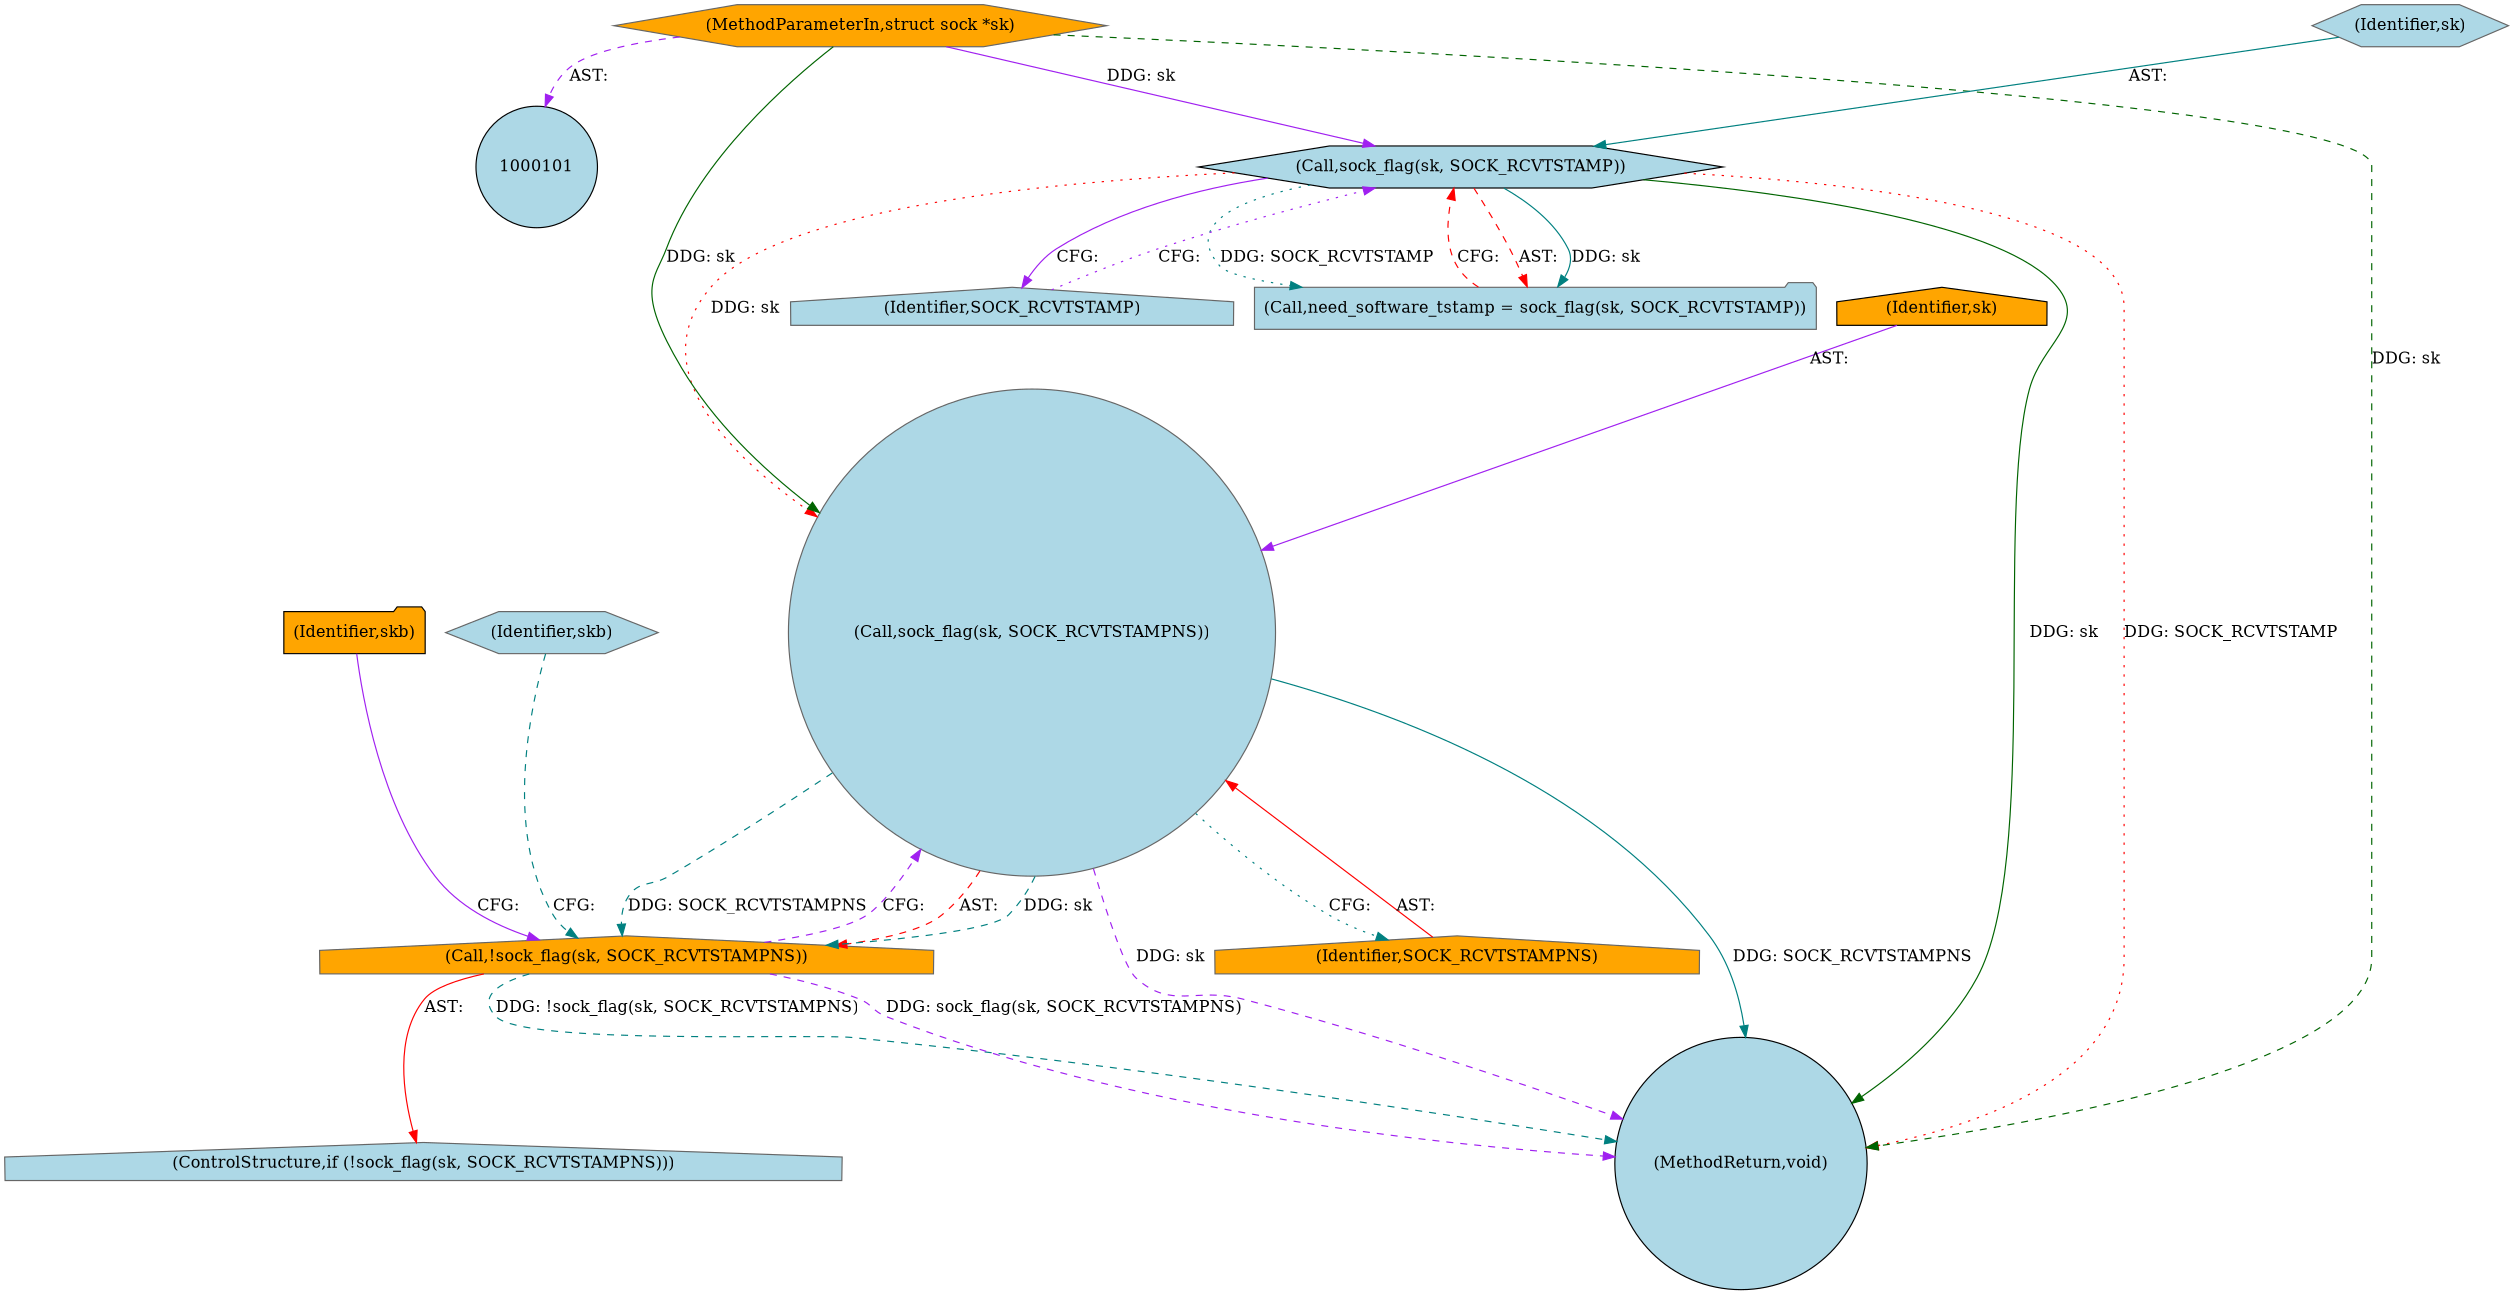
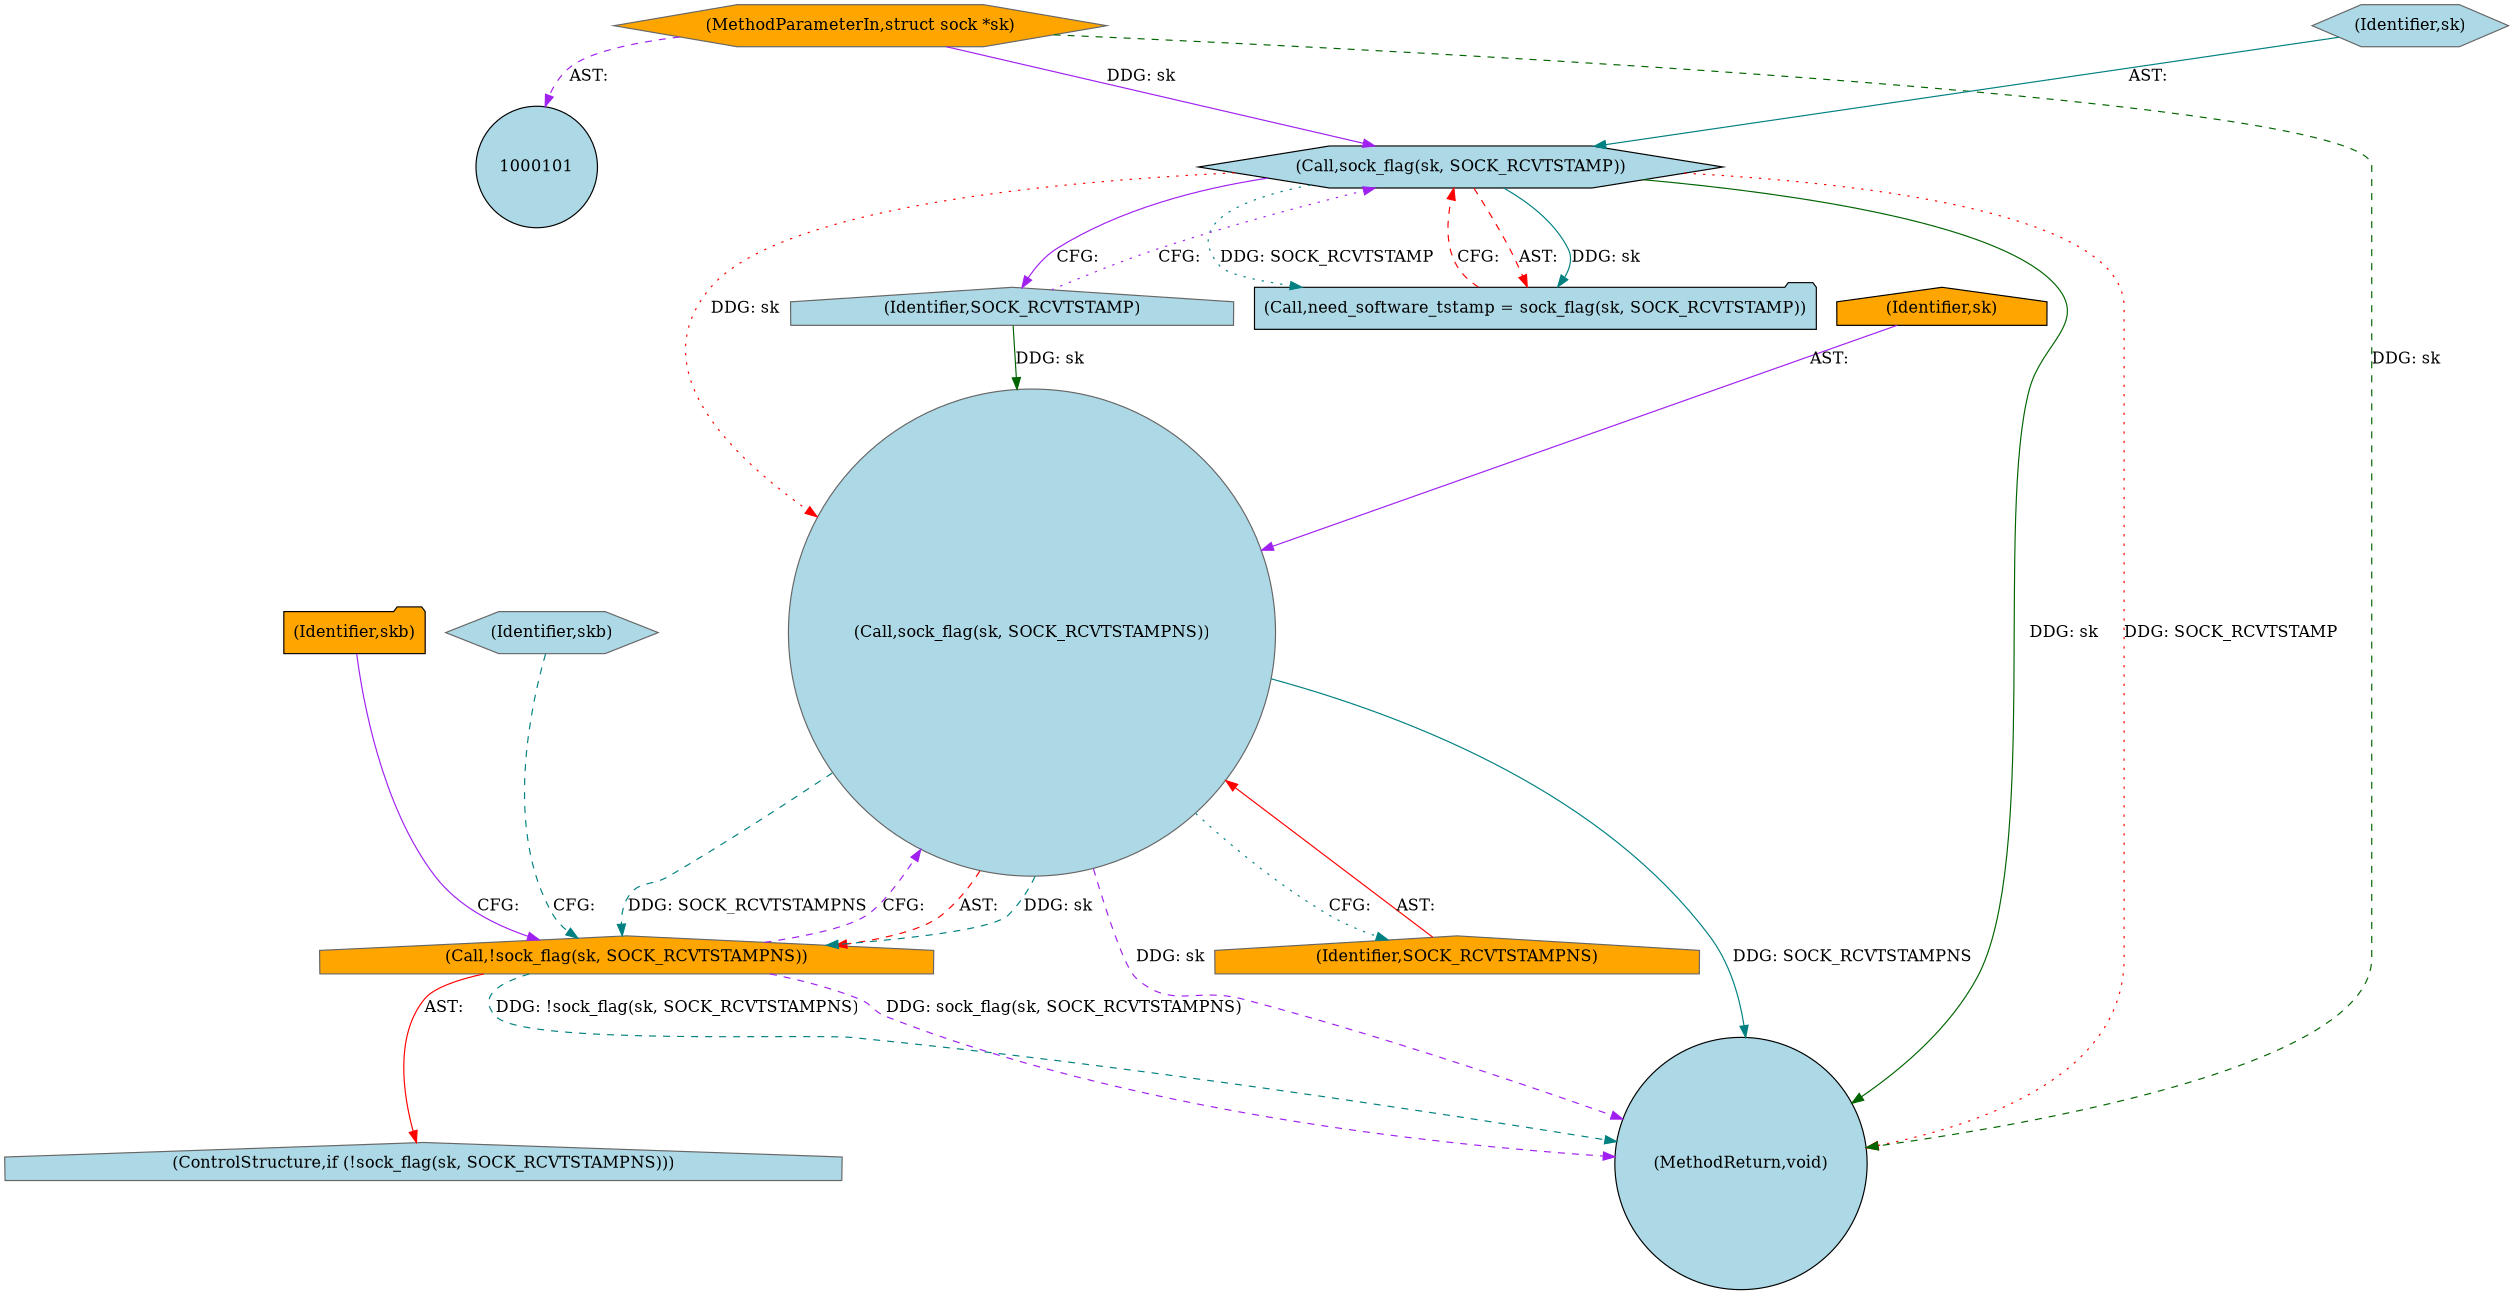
edge "(MethodParameterIn,struct sock *sk)" -> "(Call,sock_flag(sk, SOCK_RCVTSTAMPNS))": now "(Identifier,SOCK_RCVTSTAMP)" -> "(Call,sock_flag(sk, SOCK_RCVTSTAMPNS))"
node "(Call,need_software_tstamp = sock_flag(sk, SOCK_RCVTSTAMP))": color gray40 -> black
